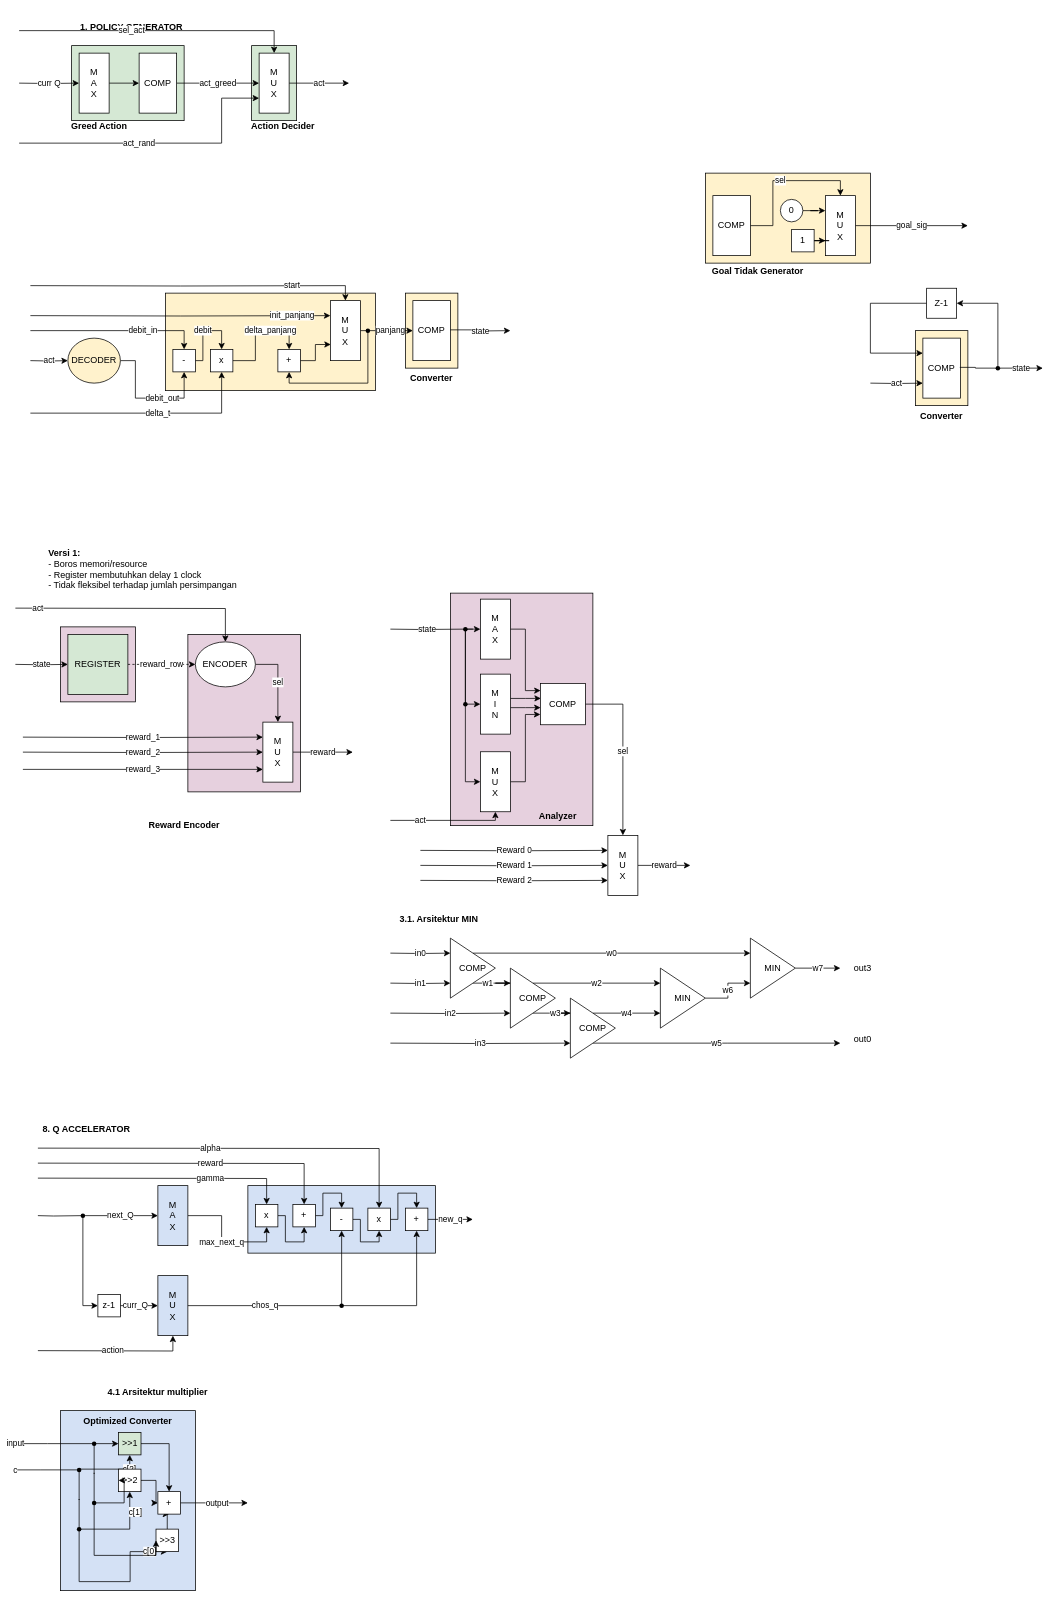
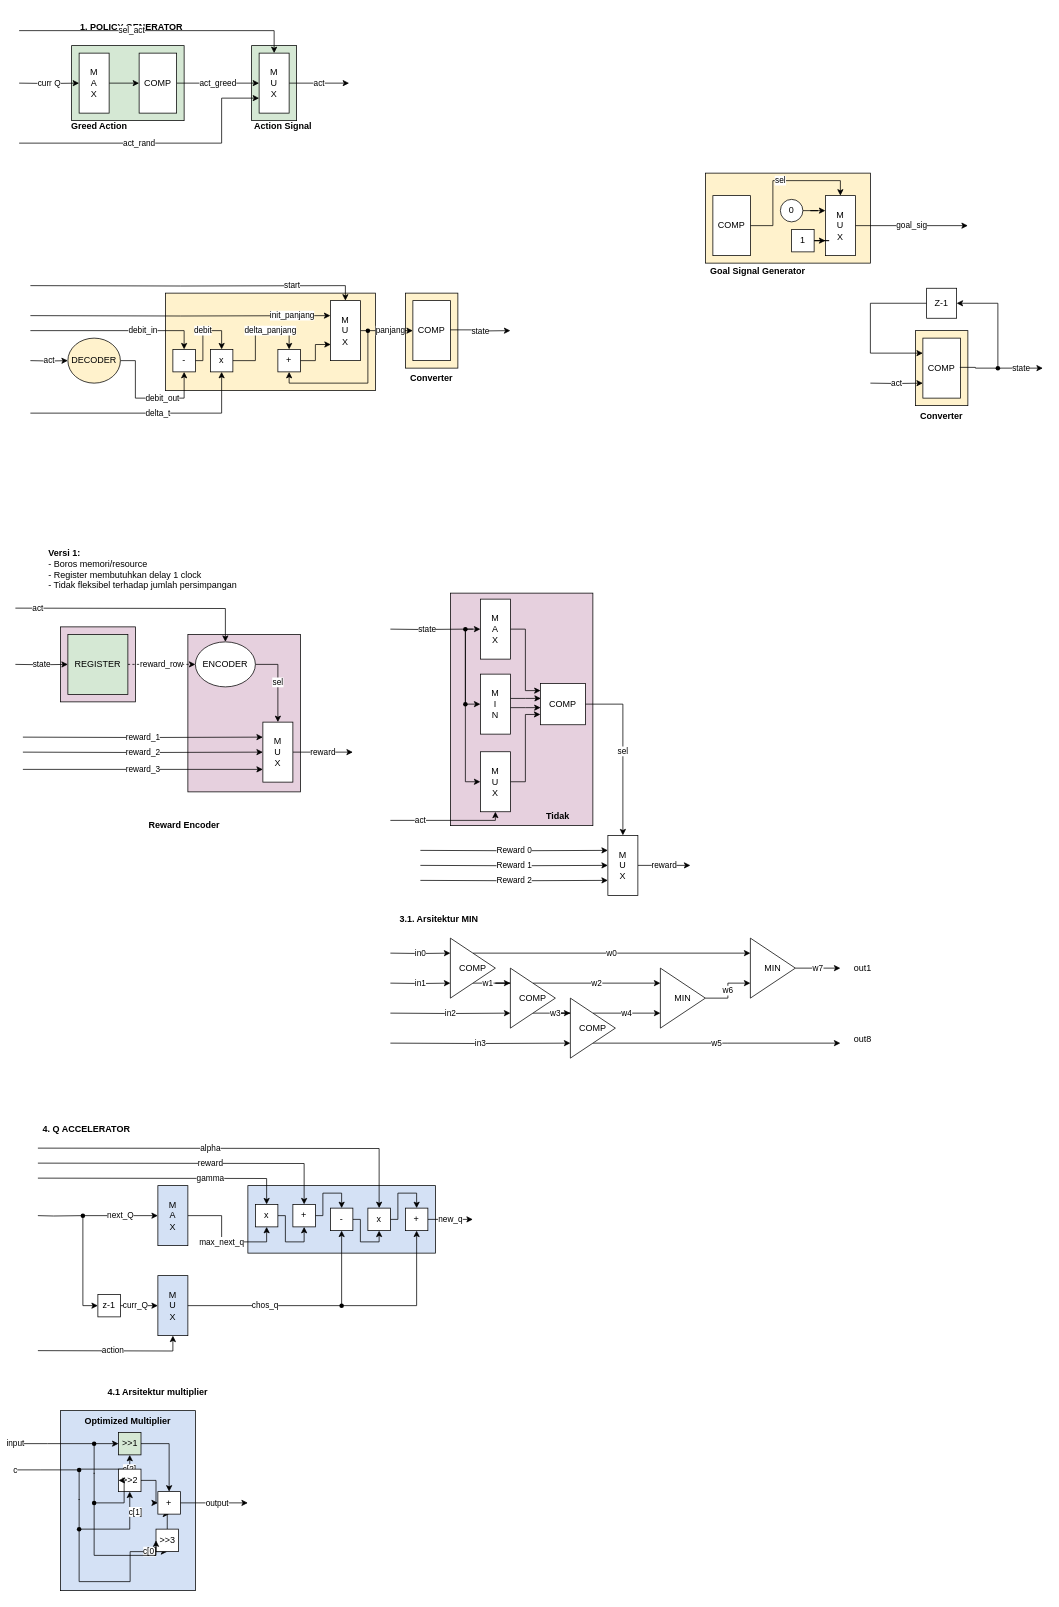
node "Action Decider": label "Action Decider" -> "Action Signal"
node "Goal Tidak Generator": label "Goal Tidak Generator" -> "Goal Signal Generator"
node "Analyzer": label "Analyzer" -> "Tidak"
node "out3": label "out3" -> "out1"
node "out0": label "out0" -> "out8"
node "8. Q ACCELERATOR": label "8. Q ACCELERATOR" -> "4. Q ACCELERATOR"
node "Optimized Converter": label "Optimized Converter" -> "Optimized Multiplier"
